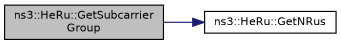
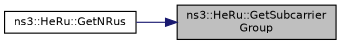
edge "ns3::HeRu::GetSubcarrier Group" -> "ns3::HeRu::GetNRus": reversed
